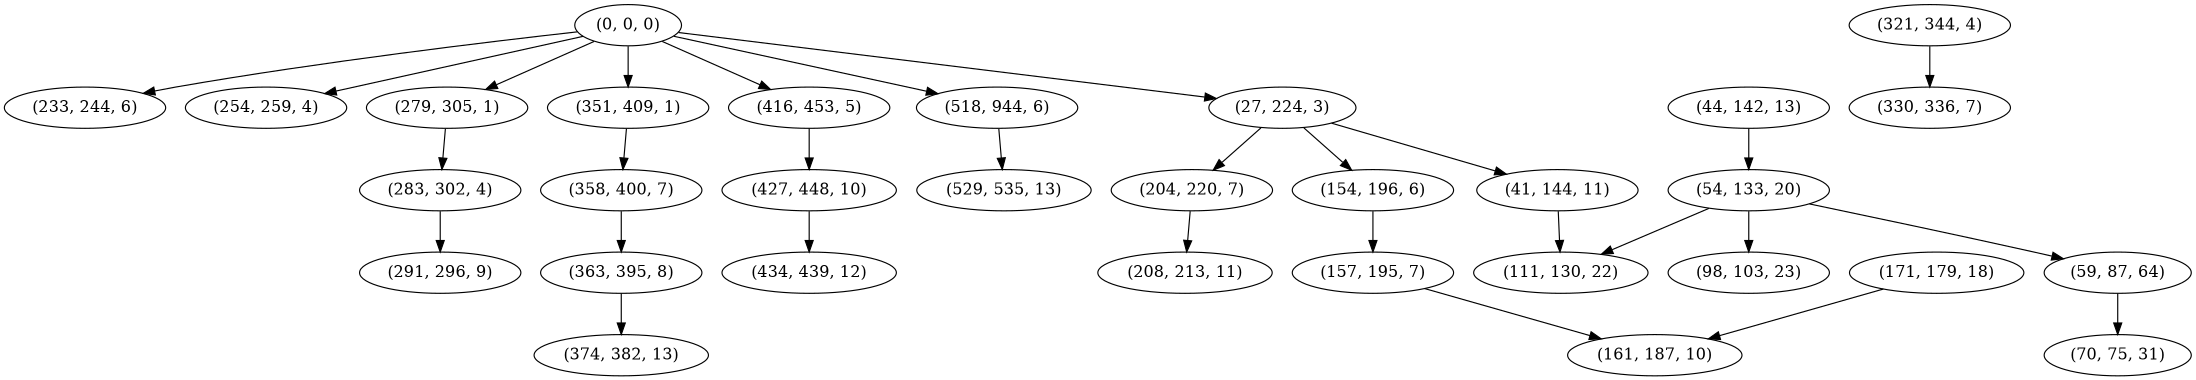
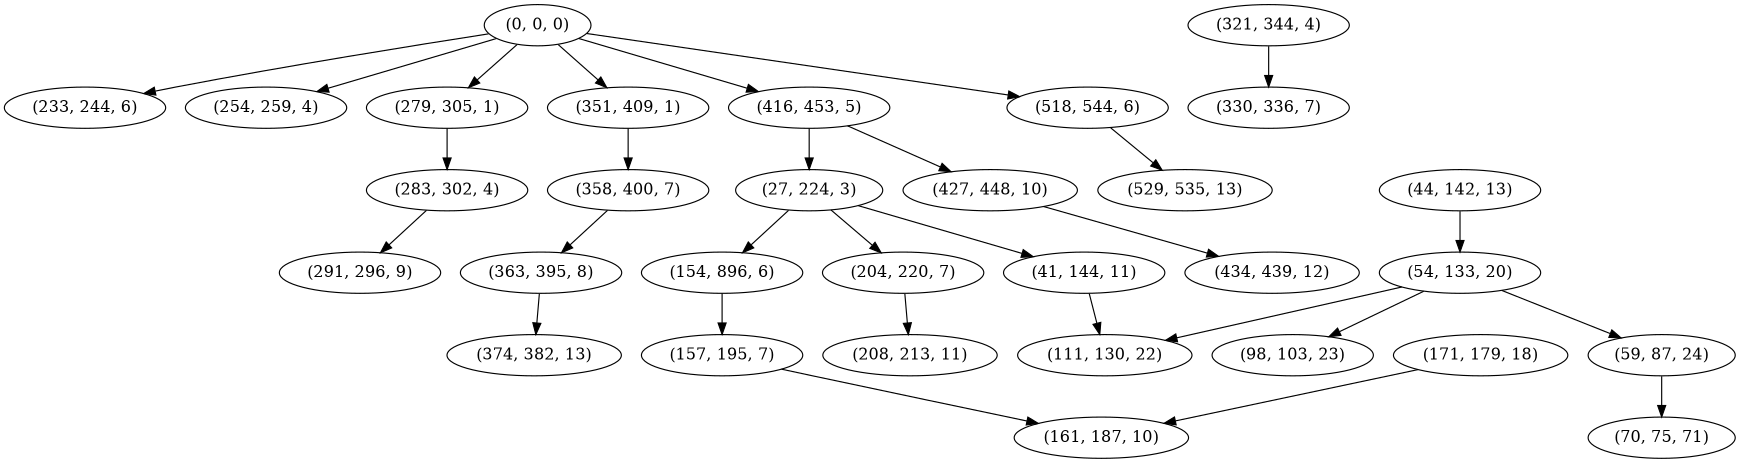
edge "(0, 0, 0)" -> "(27, 224, 3)": now "(416, 453, 5)" -> "(27, 224, 3)"
node "(518, 944, 6)": label "(518, 944, 6)" -> "(518, 544, 6)"
node "(154, 196, 6)": label "(154, 196, 6)" -> "(154, 896, 6)"
node "(59, 87, 64)": label "(59, 87, 64)" -> "(59, 87, 24)"
node "(70, 75, 31)": label "(70, 75, 31)" -> "(70, 75, 71)"
